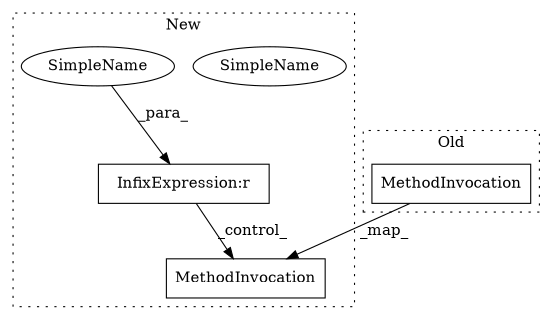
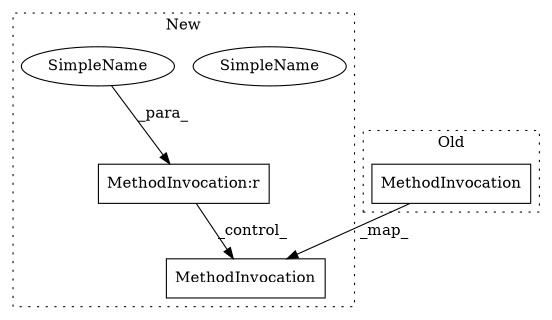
node "InfixExpression:r": label "InfixExpression:r" -> "MethodInvocation:r"
